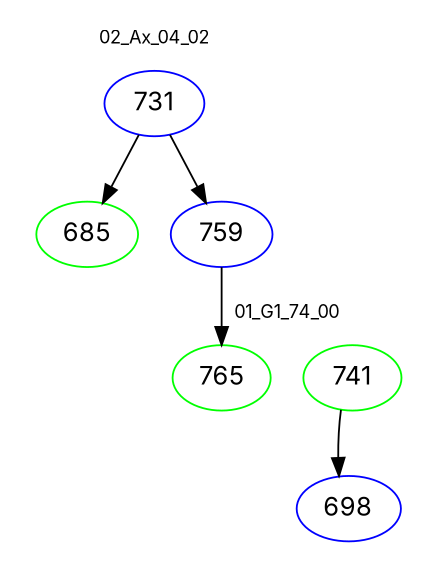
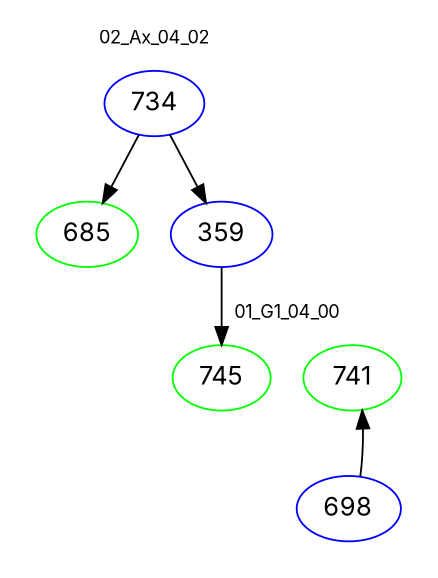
node "731": label "731" -> "734"
node "759": label "759" -> "359"
cluster "01_G1_74_00": label "01_G1_74_00" -> "01_G1_04_00"
node "765": label "765" -> "745"
edge "741" -> "698": reversed
